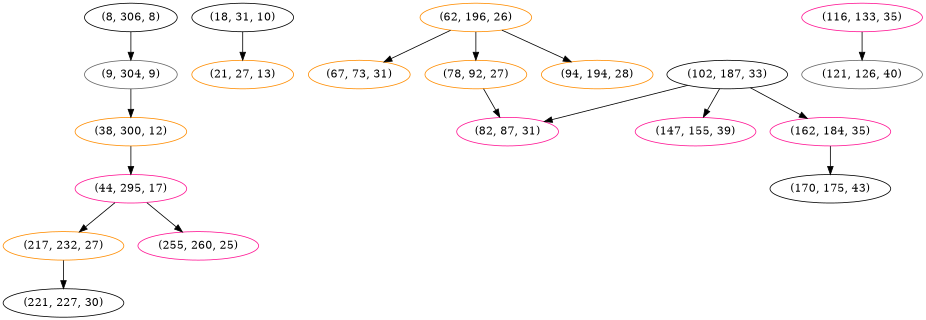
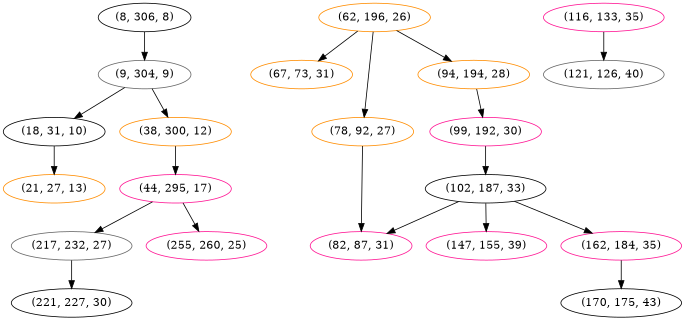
edge "(9, 304, 9)" -> "(18, 31, 10)": added
node "(99, 192, 30)": added
node "(217, 232, 27)": color darkorange -> gray40
